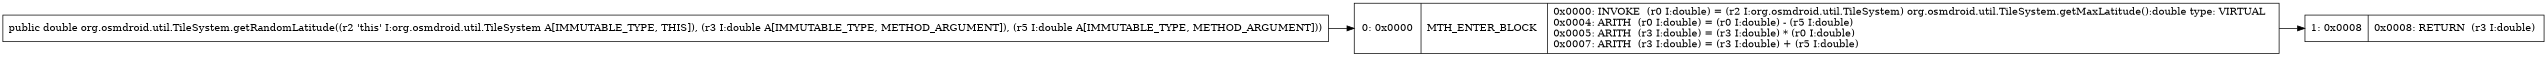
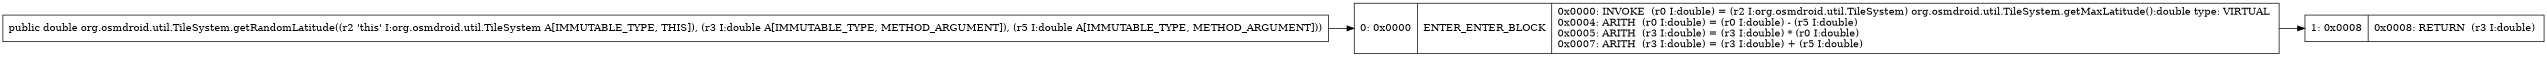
node "0: 0x0000": text "MTH_ENTER_BLOCK" -> "ENTER_ENTER_BLOCK"
